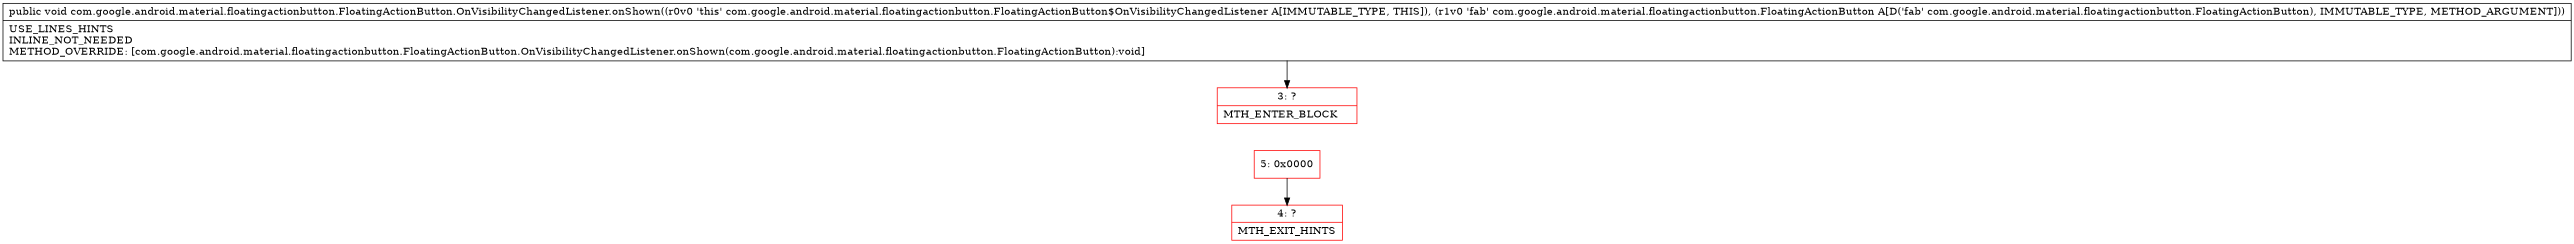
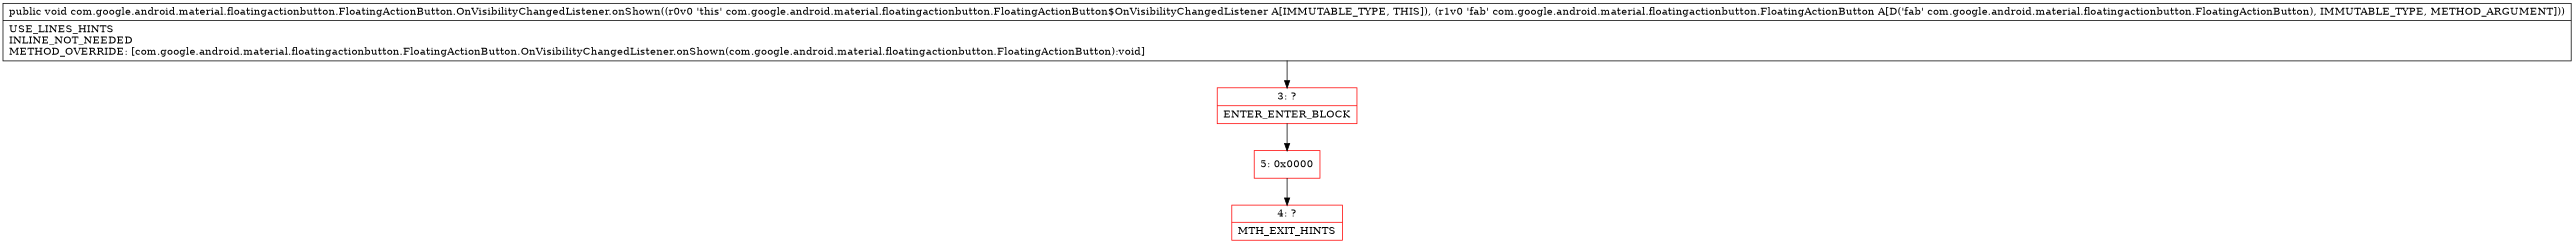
node "3: ?": text "MTH_ENTER_BLOCK" -> "ENTER_ENTER_BLOCK"
edge "3: ?" -> "5: 0x0000": added
